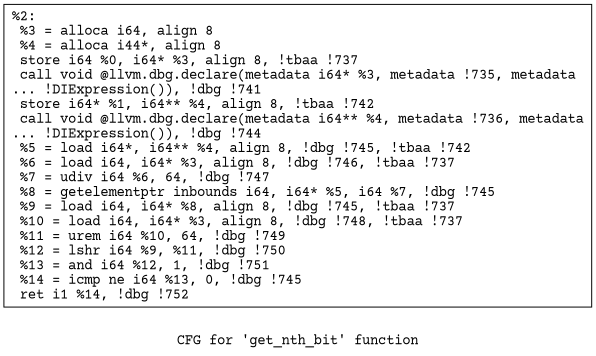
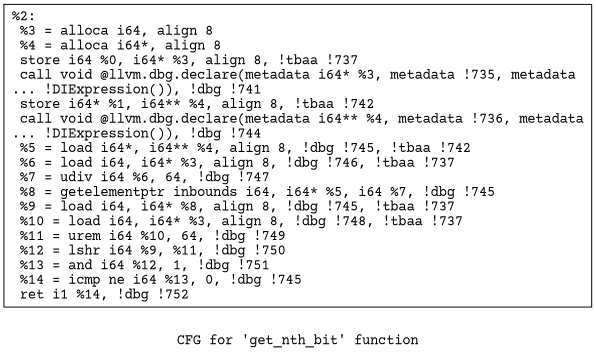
node "%2:": text "%4 = alloca i44*, align 8" -> "%4 = alloca i64*, align 8"
